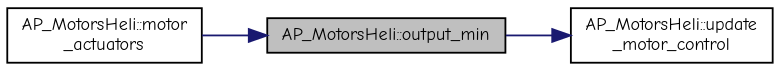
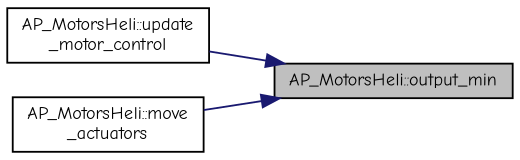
node "AP_MotorsHeli::motor _actuators": label "AP_MotorsHeli::motor _actuators" -> "AP_MotorsHeli::move _actuators"
edge "AP_MotorsHeli::output_min" -> "AP_MotorsHeli::update _motor_control": reversed
